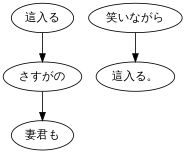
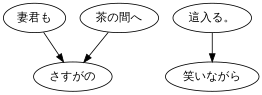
node "這入る": label "這入る" -> "茶の間へ"
edge "笑いながら" -> "這入る。": reversed
edge "さすがの" -> "妻君も": reversed
